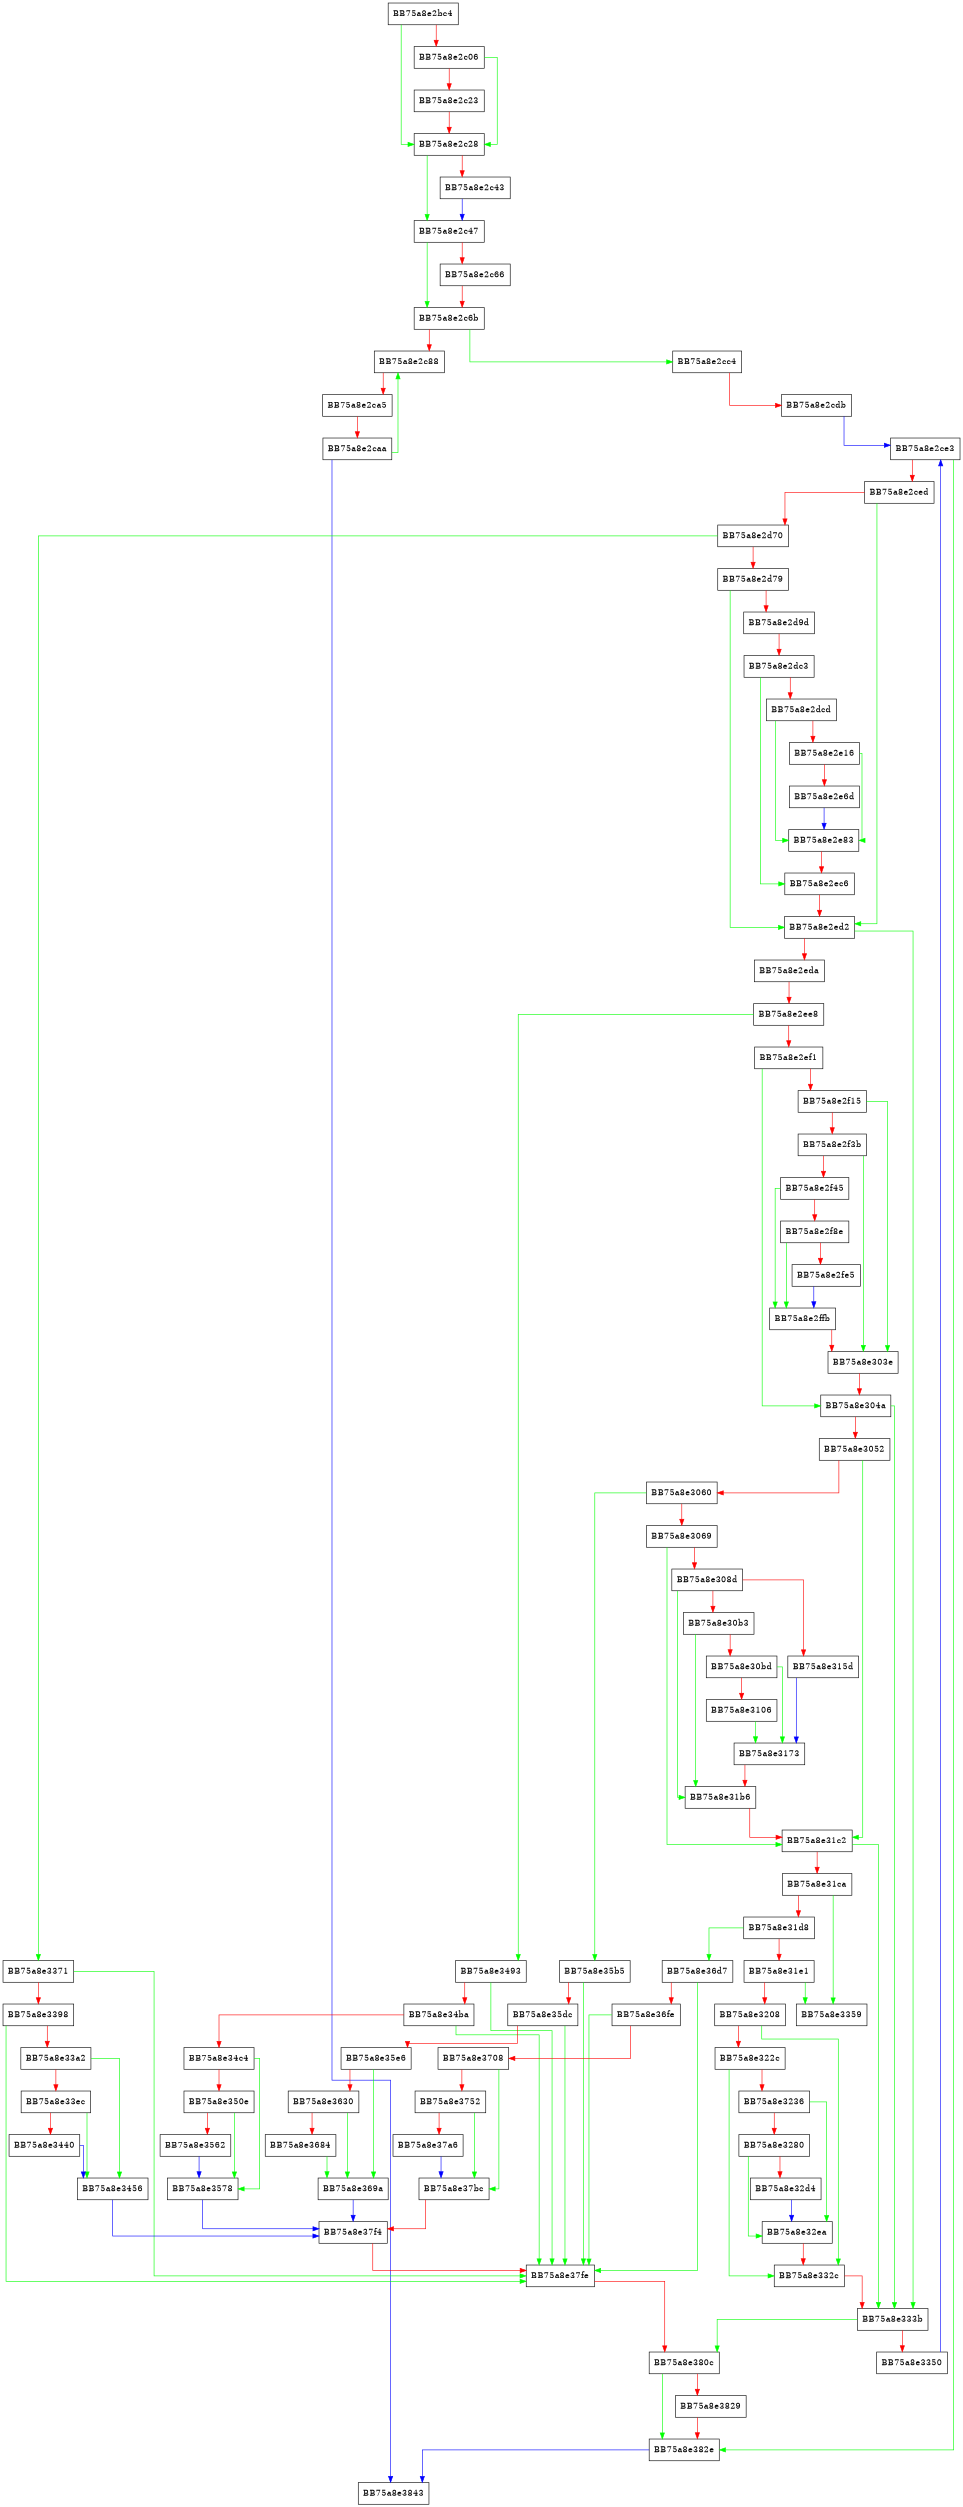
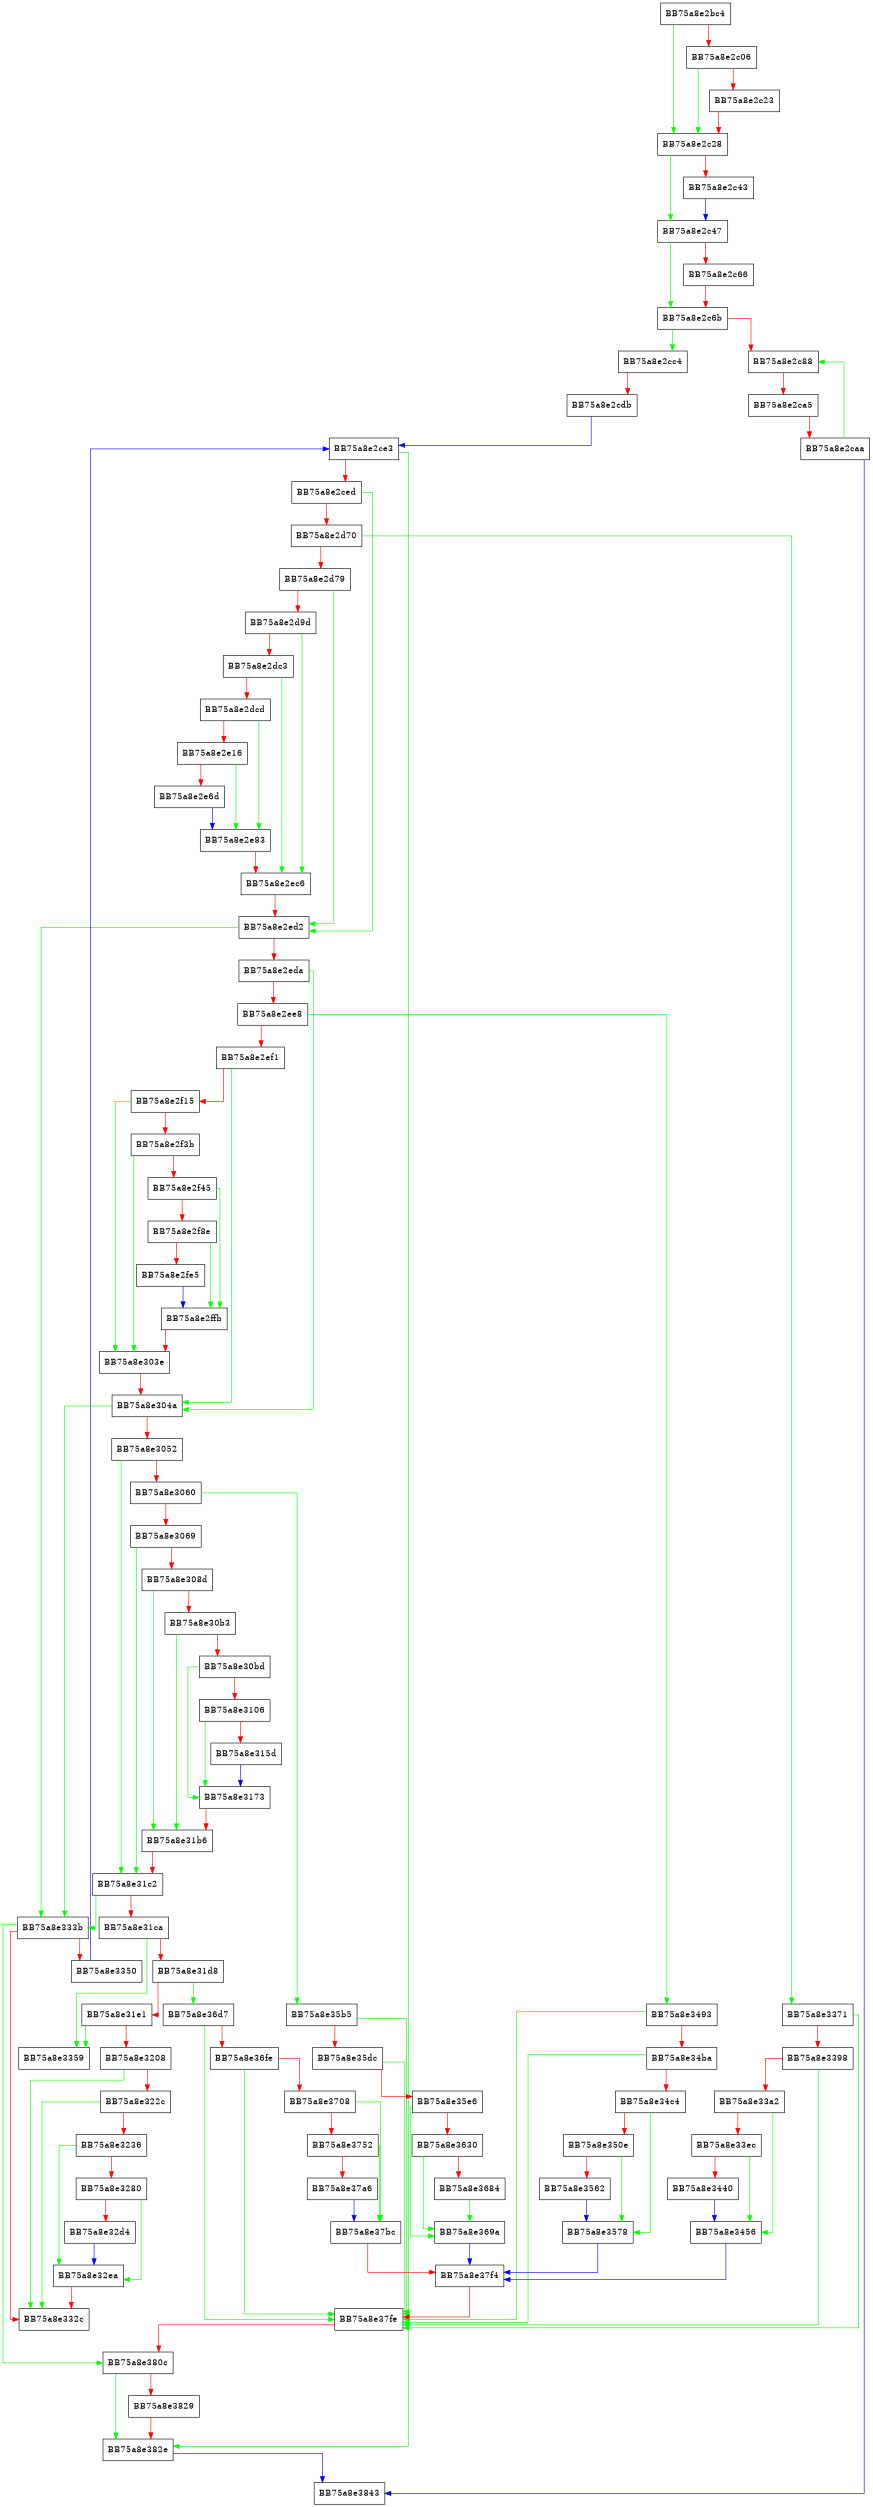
edge "BB75a8e2d9d" -> "BB75a8e2ec6": added
edge "BB75a8e2eda" -> "BB75a8e304a": added
edge "BB75a8e308d" -> "BB75a8e315d": now "BB75a8e3106" -> "BB75a8e315d"
edge "BB75a8e332c" -> "BB75a8e333b": reversed
